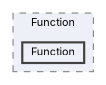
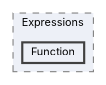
cluster "Function": label "Function" -> "Expressions"
